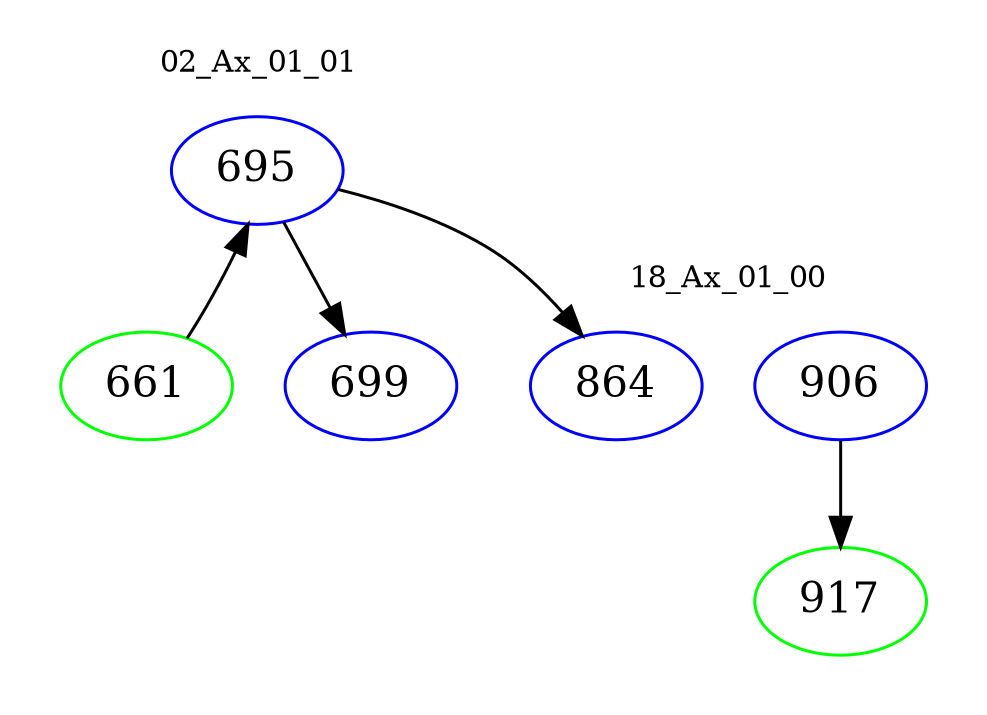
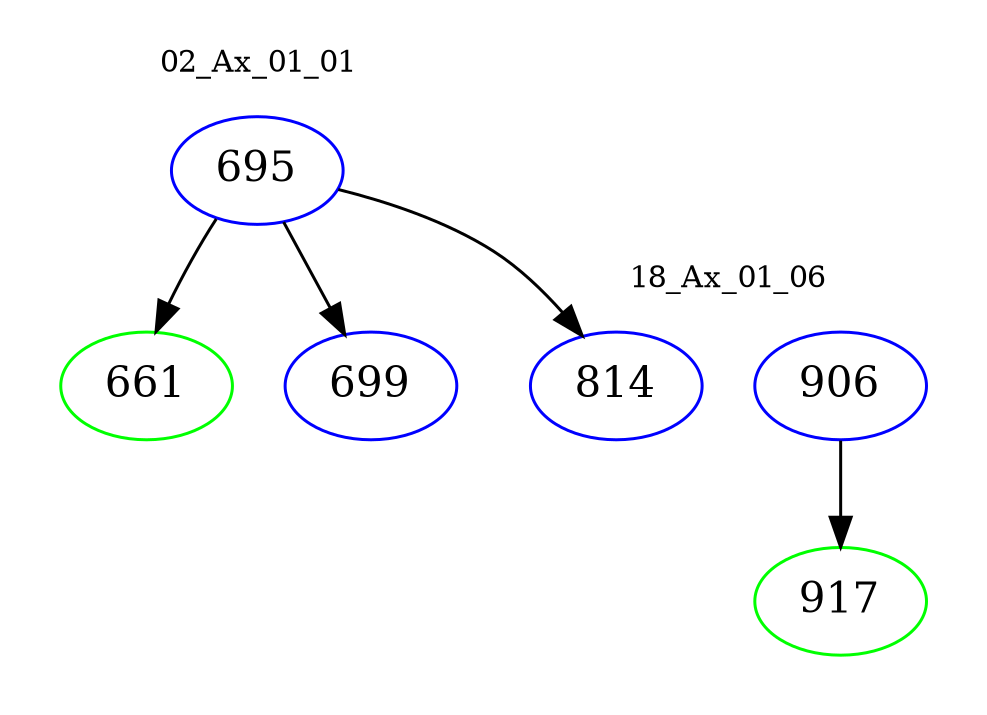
cluster "18_Ax_01_00": label "18_Ax_01_00" -> "18_Ax_01_06"
edge "661" -> "695": reversed
node "864": label "864" -> "814"
